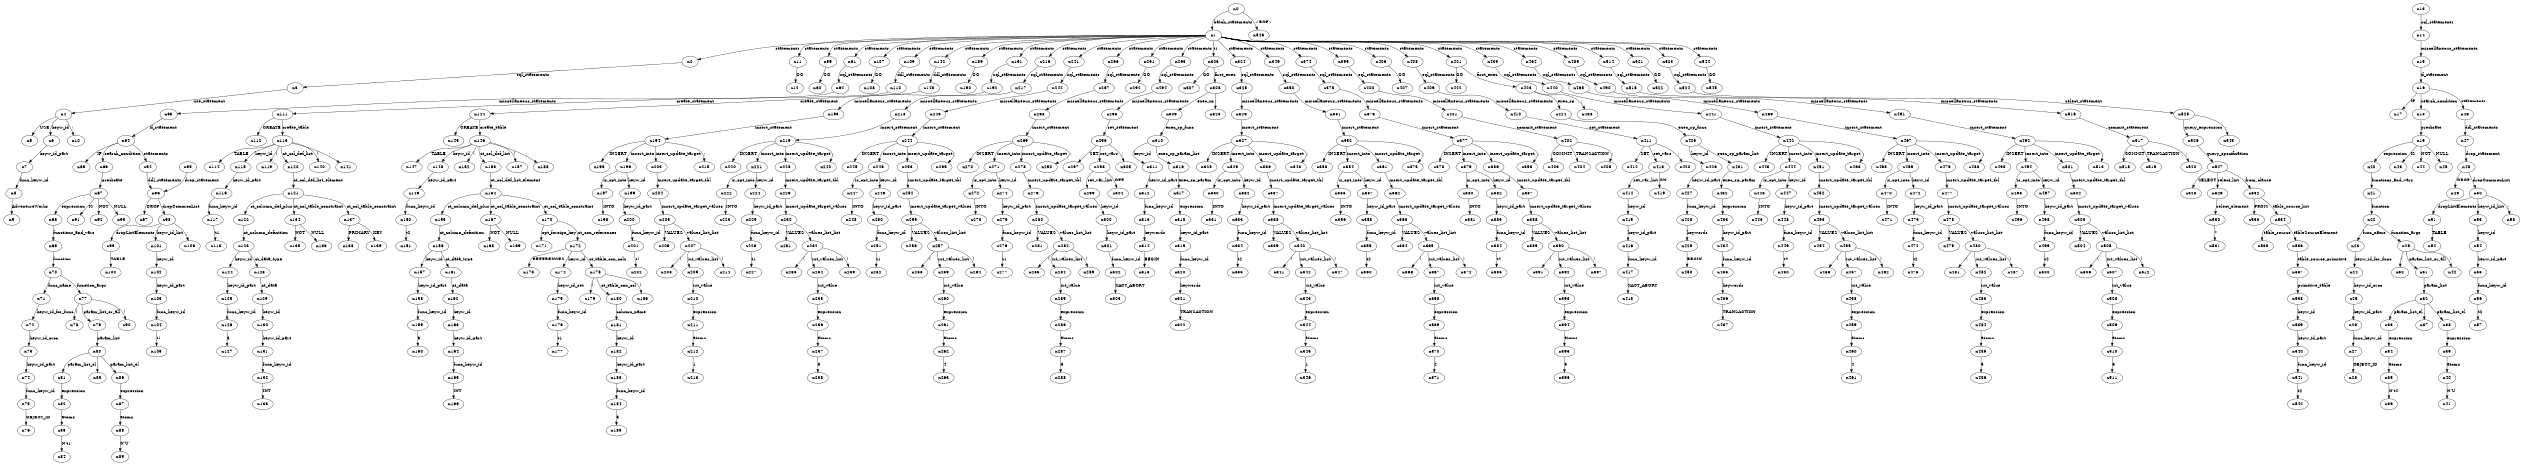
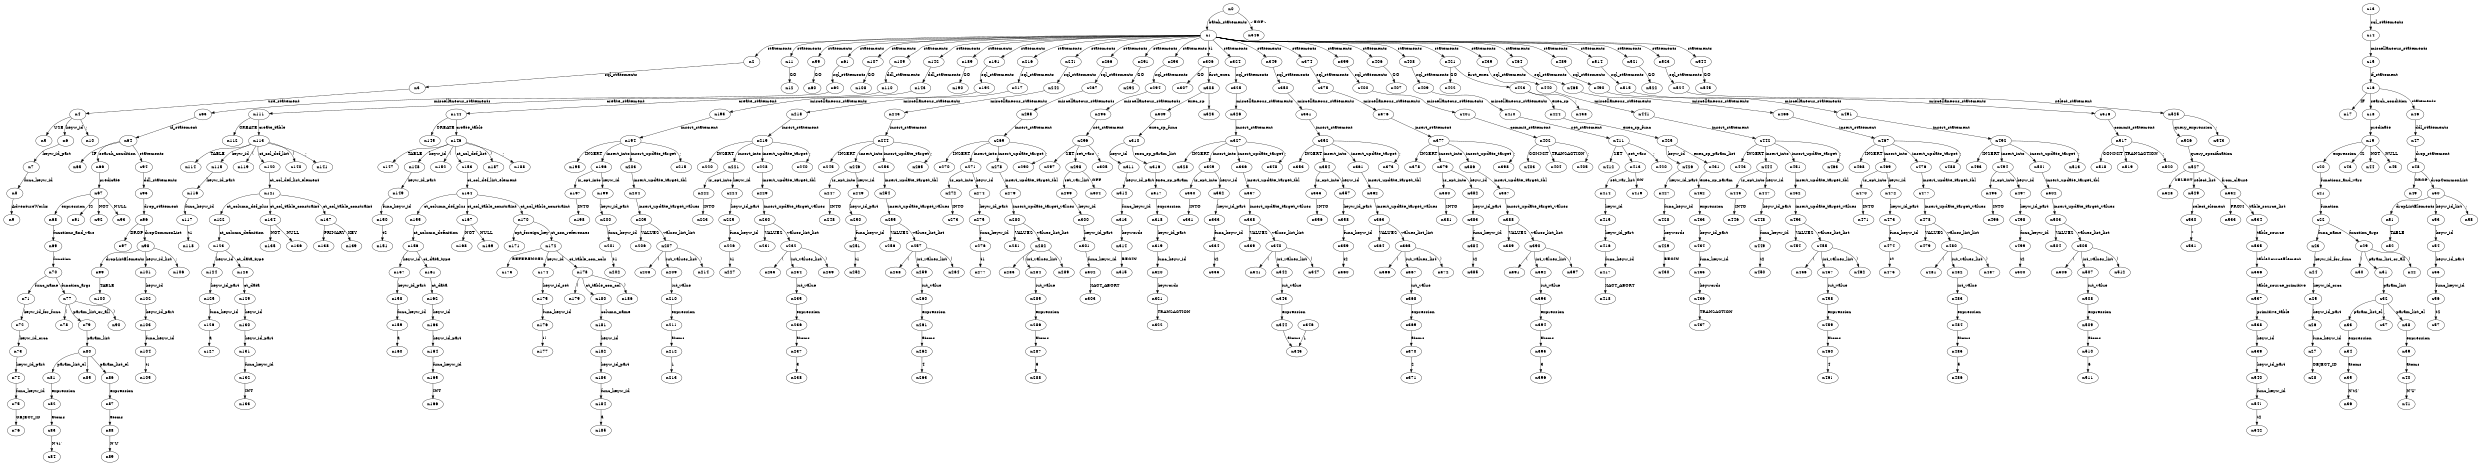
edge "n94" -> "n96": now "n94" -> "n95"
edge "n534" -> "n536": now "n535" -> "n536"
edge "n345" -> "n346": reversed
